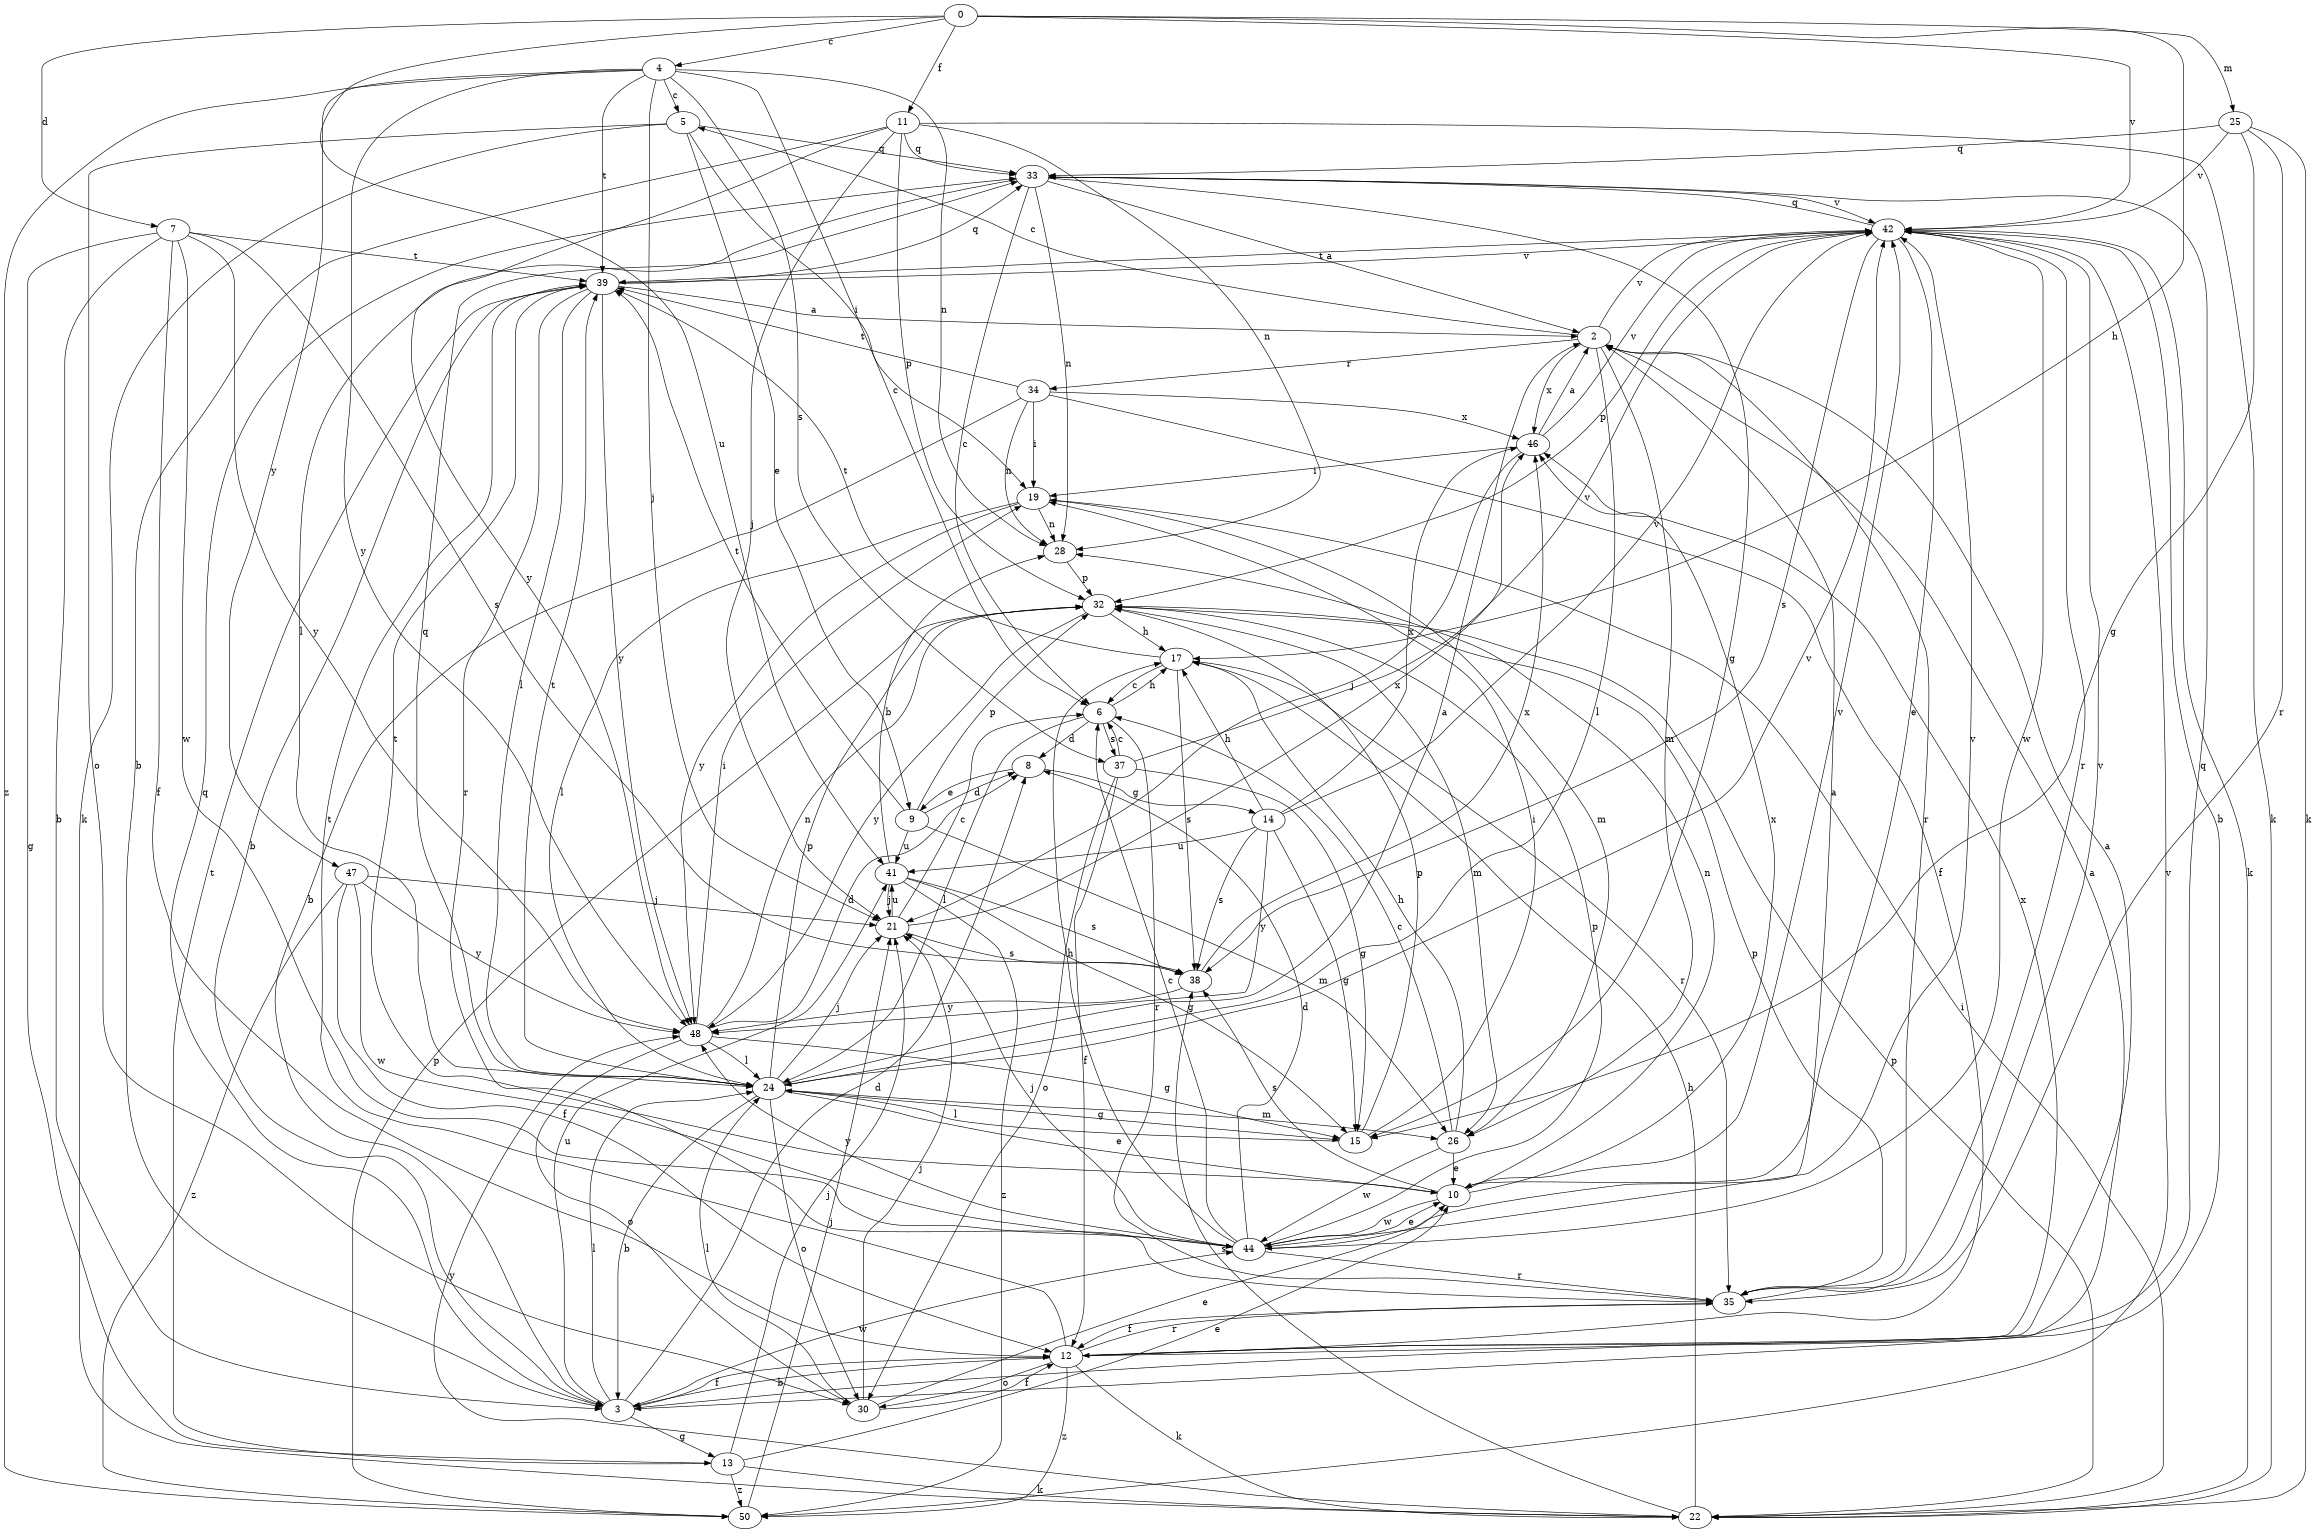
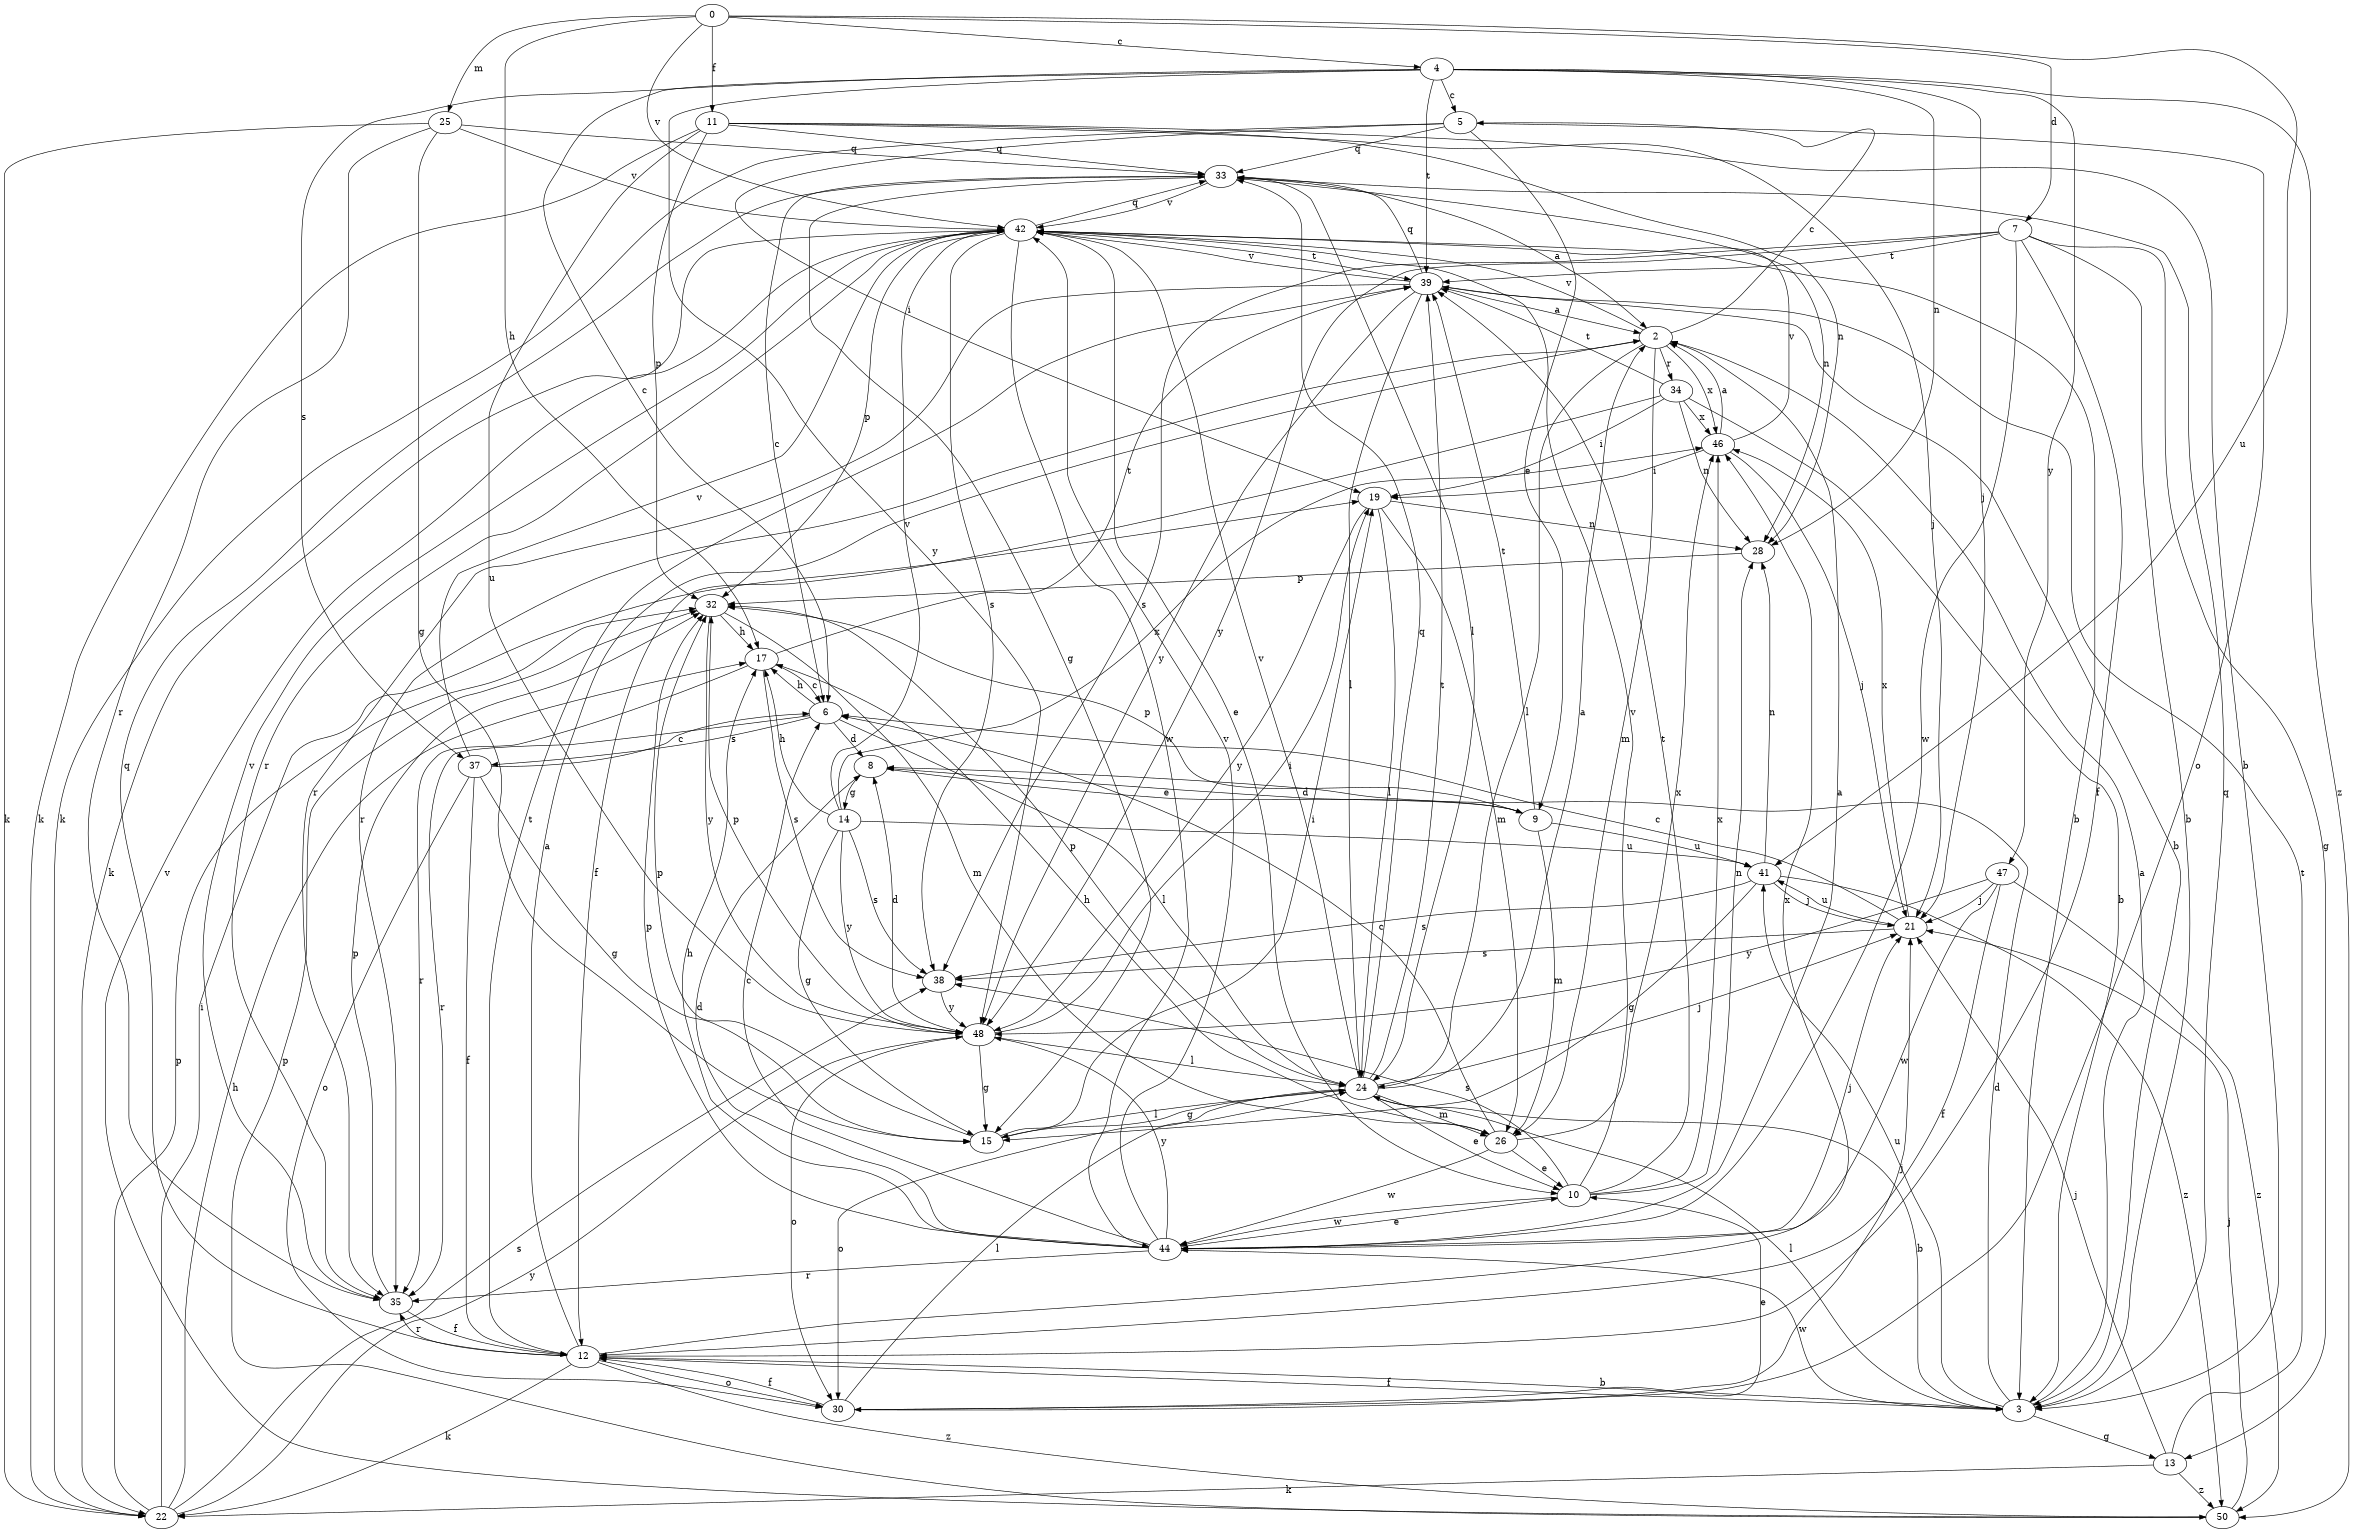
edge "11" -> "48": label "y" -> "u"
edge "41" -> "28": label "b" -> "n"
edge "38" -> "46": now "26" -> "46"
edge "48" -> "32": label "n" -> "p"
edge "13" -> "10": removed, label "e"
